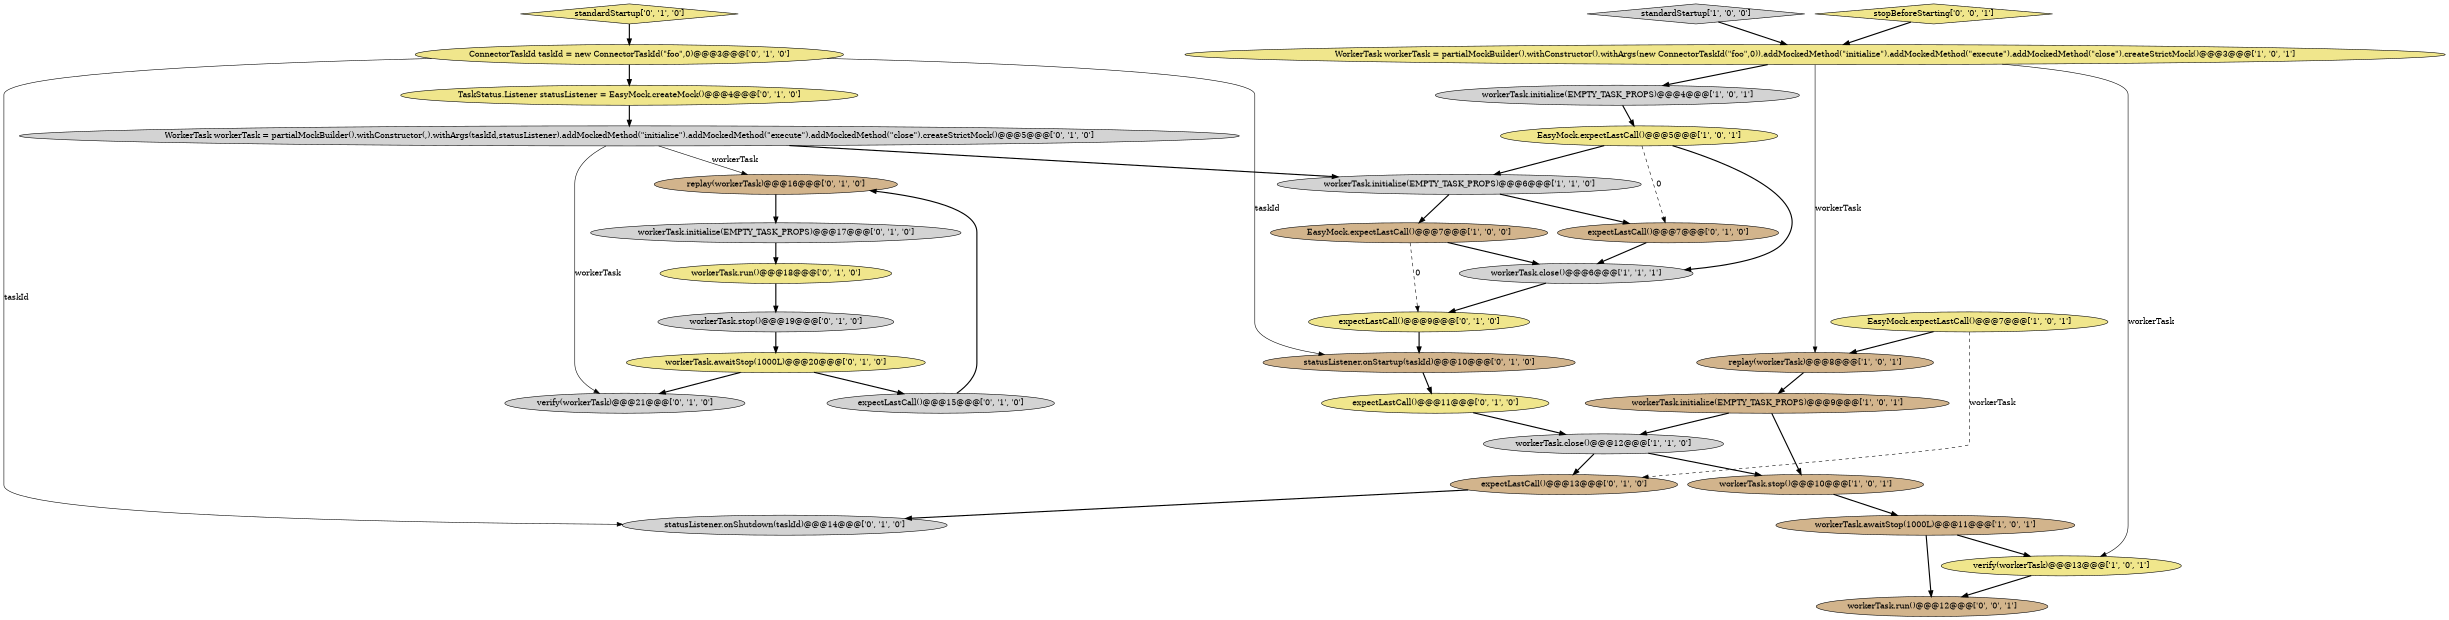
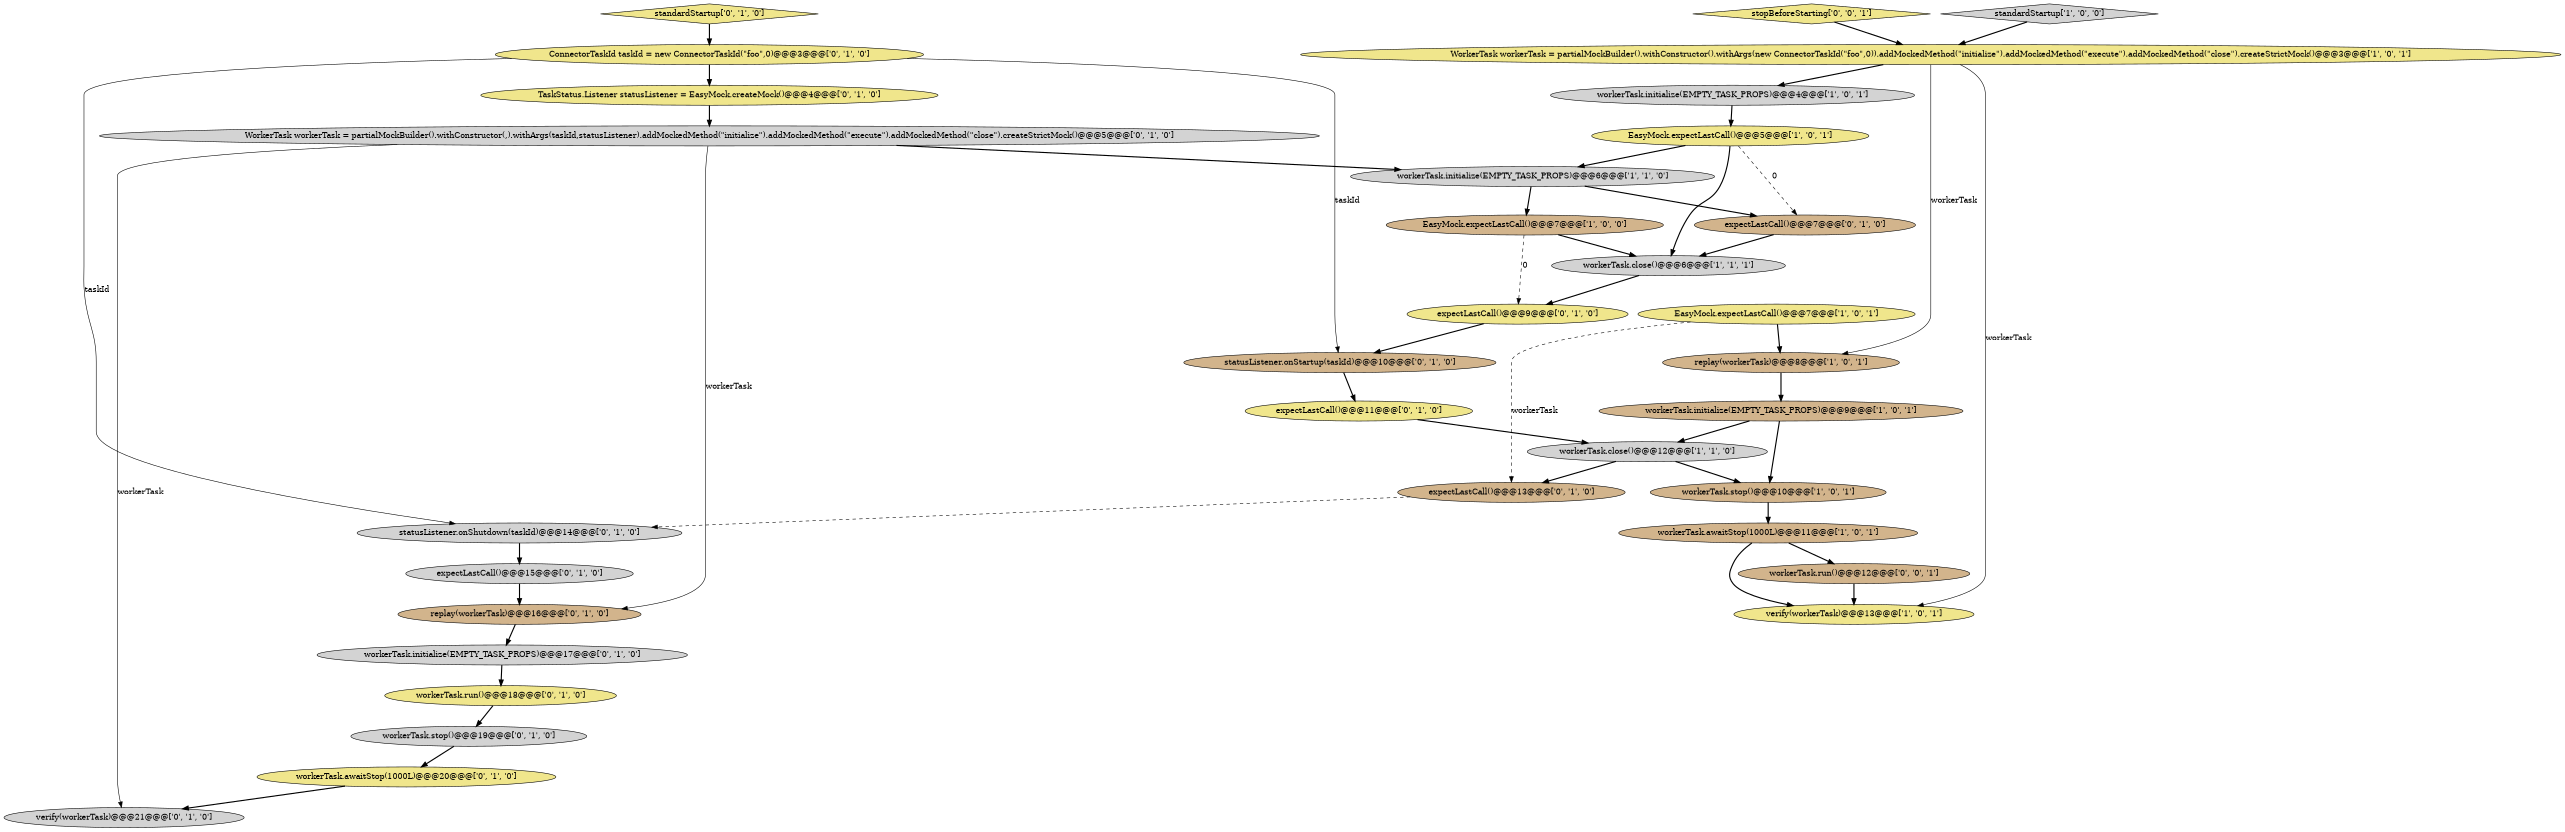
edge "workerTask.awaitStop(1000L)@@@20@@@['0', '1', '0']" -> "expectLastCall()@@@15@@@['0', '1', '0']": now "statusListener.onShutdown(taskId)@@@14@@@['0', '1', '0']" -> "expectLastCall()@@@15@@@['0', '1', '0']"
edge "expectLastCall()@@@13@@@['0', '1', '0']" -> "statusListener.onShutdown(taskId)@@@14@@@['0', '1', '0']": style bold -> dashed
edge "verify(workerTask)@@@13@@@['1', '0', '1']" -> "workerTask.run()@@@12@@@['0', '0', '1']": reversed
